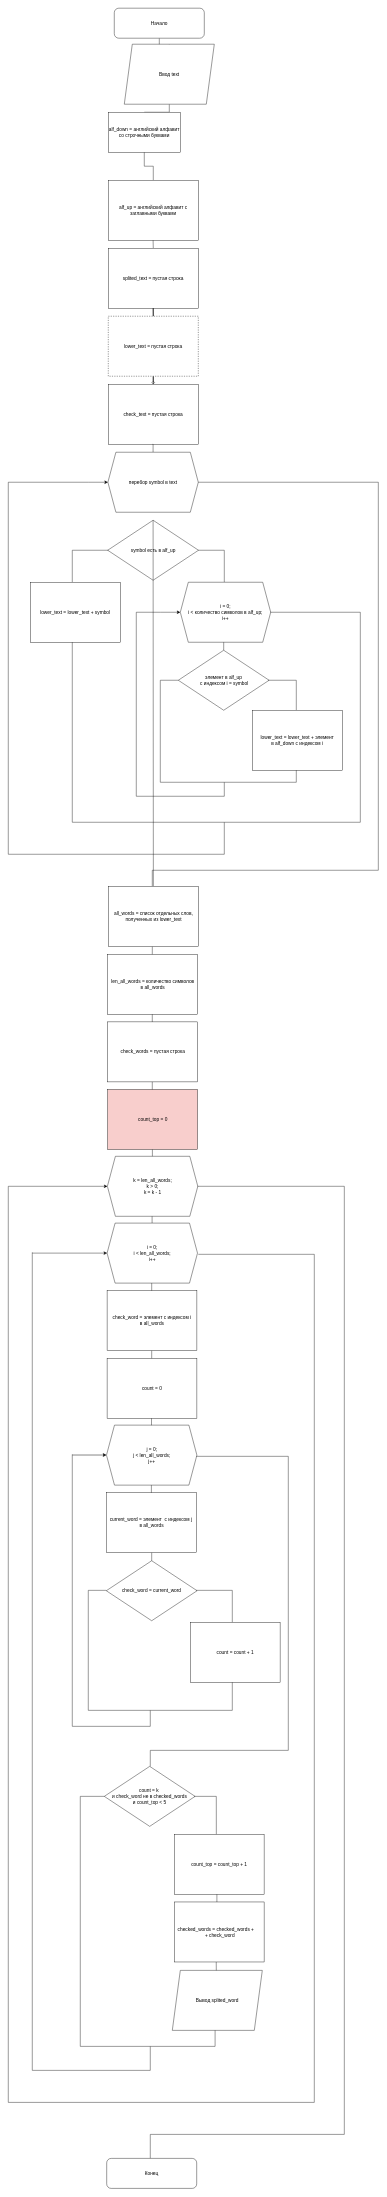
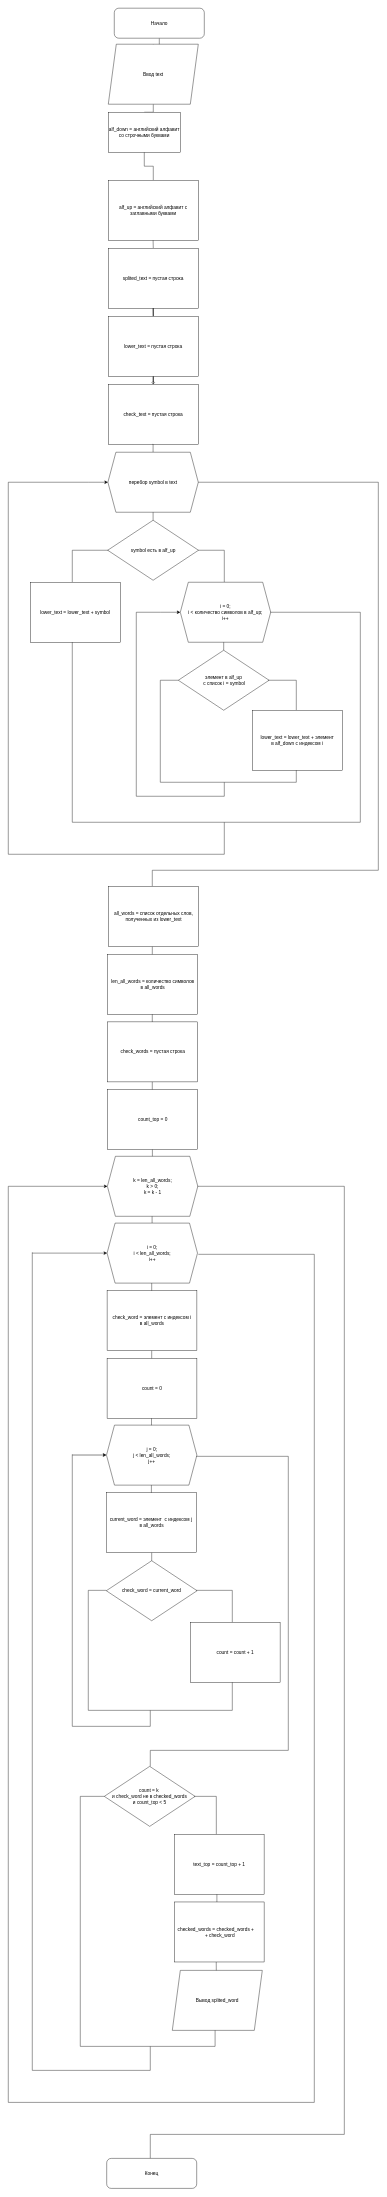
node "Ввод text": moved (169, 74) -> (153, 74)
node "lower_text = пустая строка": style dashed -> solid
node "элемент в alf_up с индексом i = symbol": label "элемент в alf_up с индексом i = symbol" -> "элемент в alf_up с список i = symbol"
edge "symbol есть в alf_up" -- "all_words = список отдельных слов, полученных из lower_text": now "symbol есть в alf_up" -- "перебор symbol в text"
node "count_top = 0": fillcolor #f8cecc -> #ffffff
node "count_top = count_top + 1": label "count_top = count_top + 1" -> "text_top = count_top + 1"
